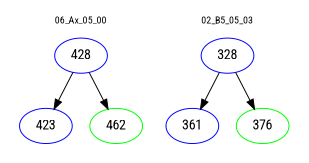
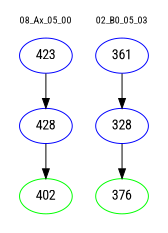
cluster "06_Ax_05_00": label "06_Ax_05_00" -> "08_Ax_05_00"
cluster "02_B5_05_03": label "02_B5_05_03" -> "02_B0_05_03"
edge "428" -> "423": reversed
edge "328" -> "361": reversed
node "462": label "462" -> "402"
